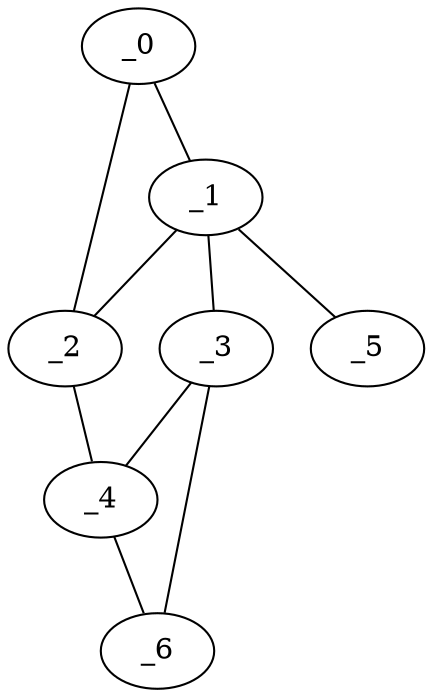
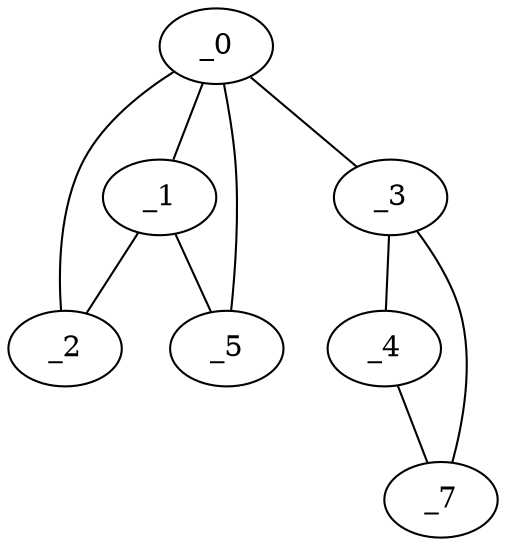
edge "_0" -- "_5": added
edge "_1" -- "_3": now "_0" -- "_3"
edge "_2" -- "_4": removed
node "_6": label "_6" -> "_7"
